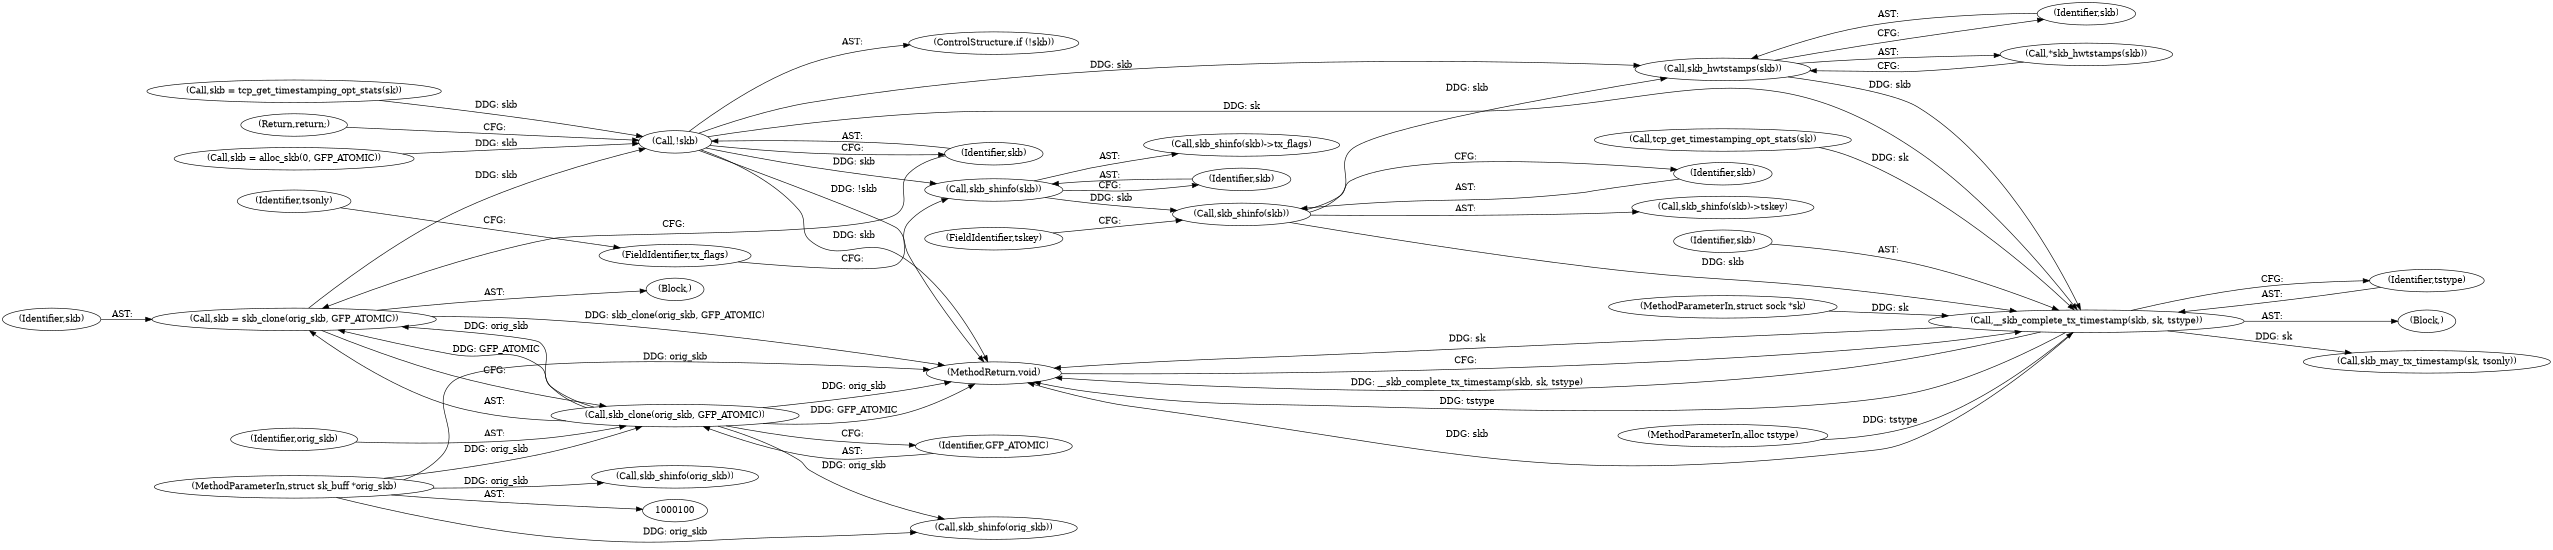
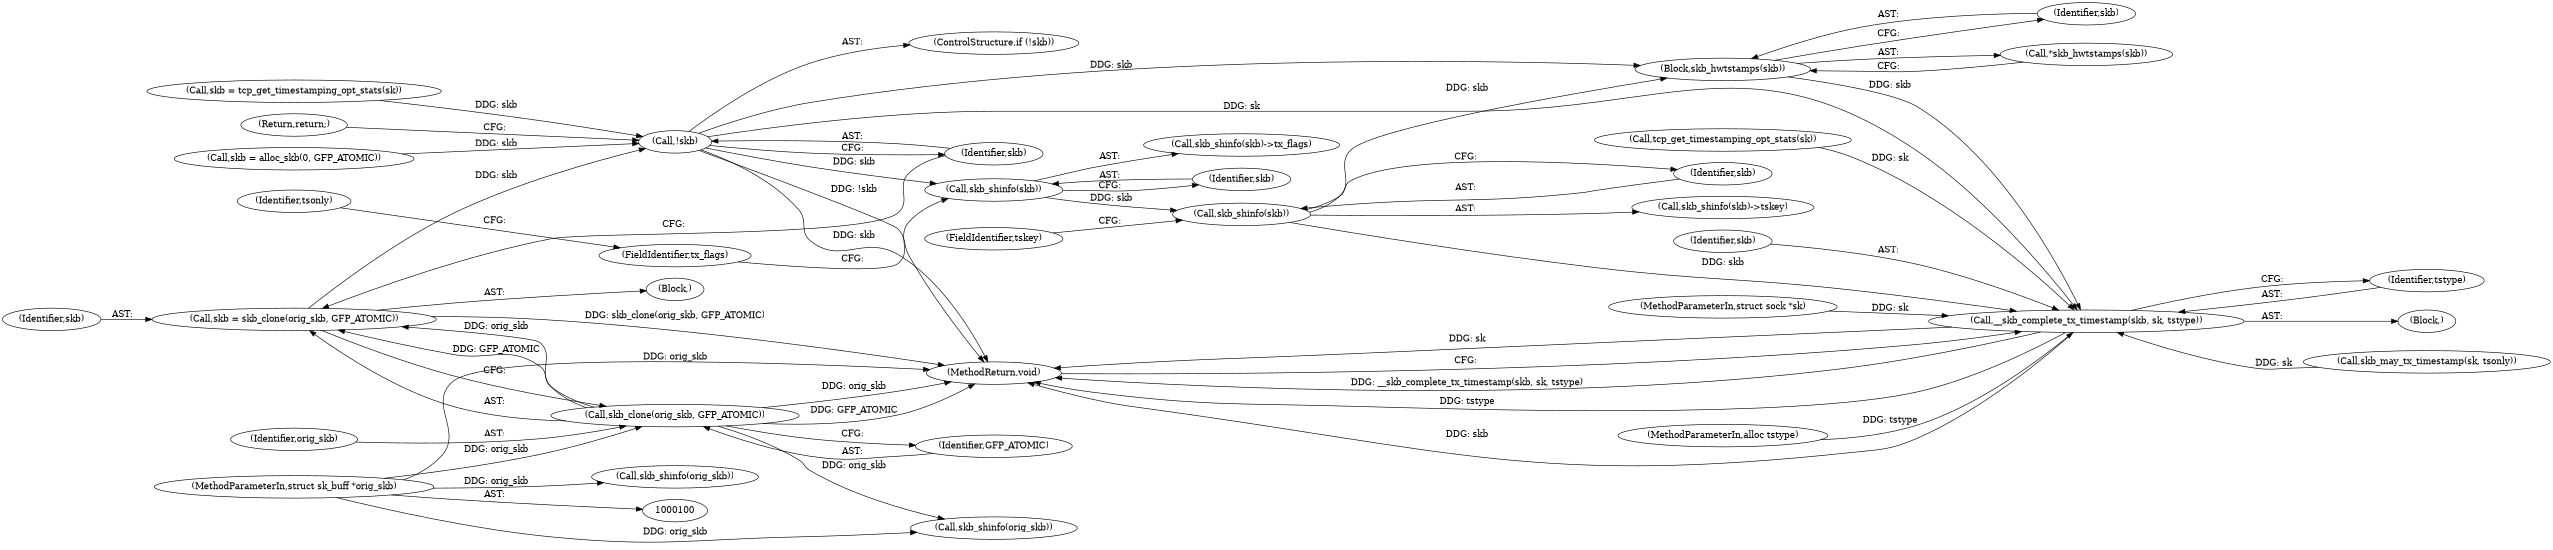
node "(Call,skb_hwtstamps(skb))": label "(Call,skb_hwtstamps(skb))" -> "(Block,skb_hwtstamps(skb))"
edge "(Call,__skb_complete_tx_timestamp(skb, sk, tstype))" -> "(Call,skb_may_tx_timestamp(sk, tsonly))": reversed
